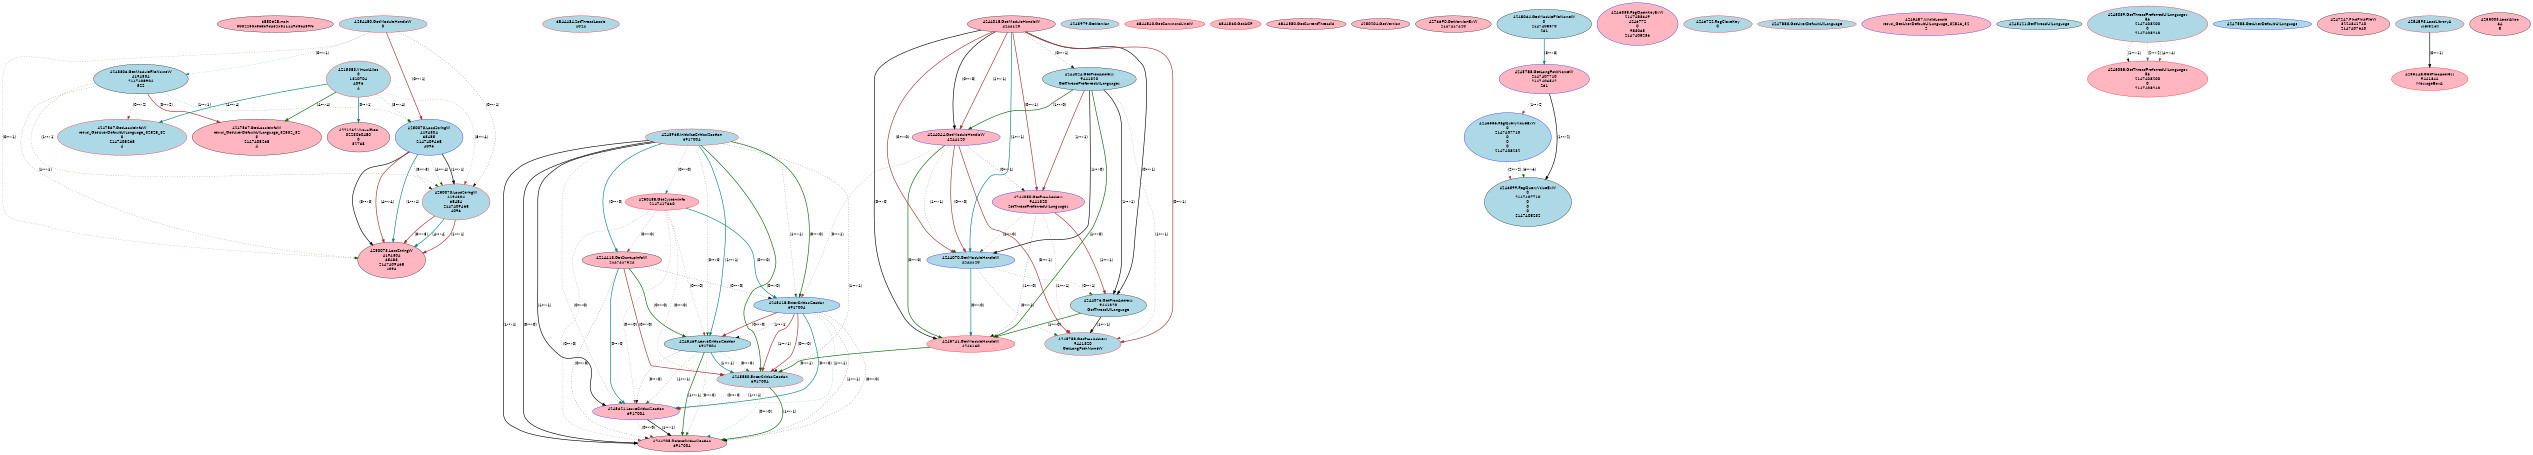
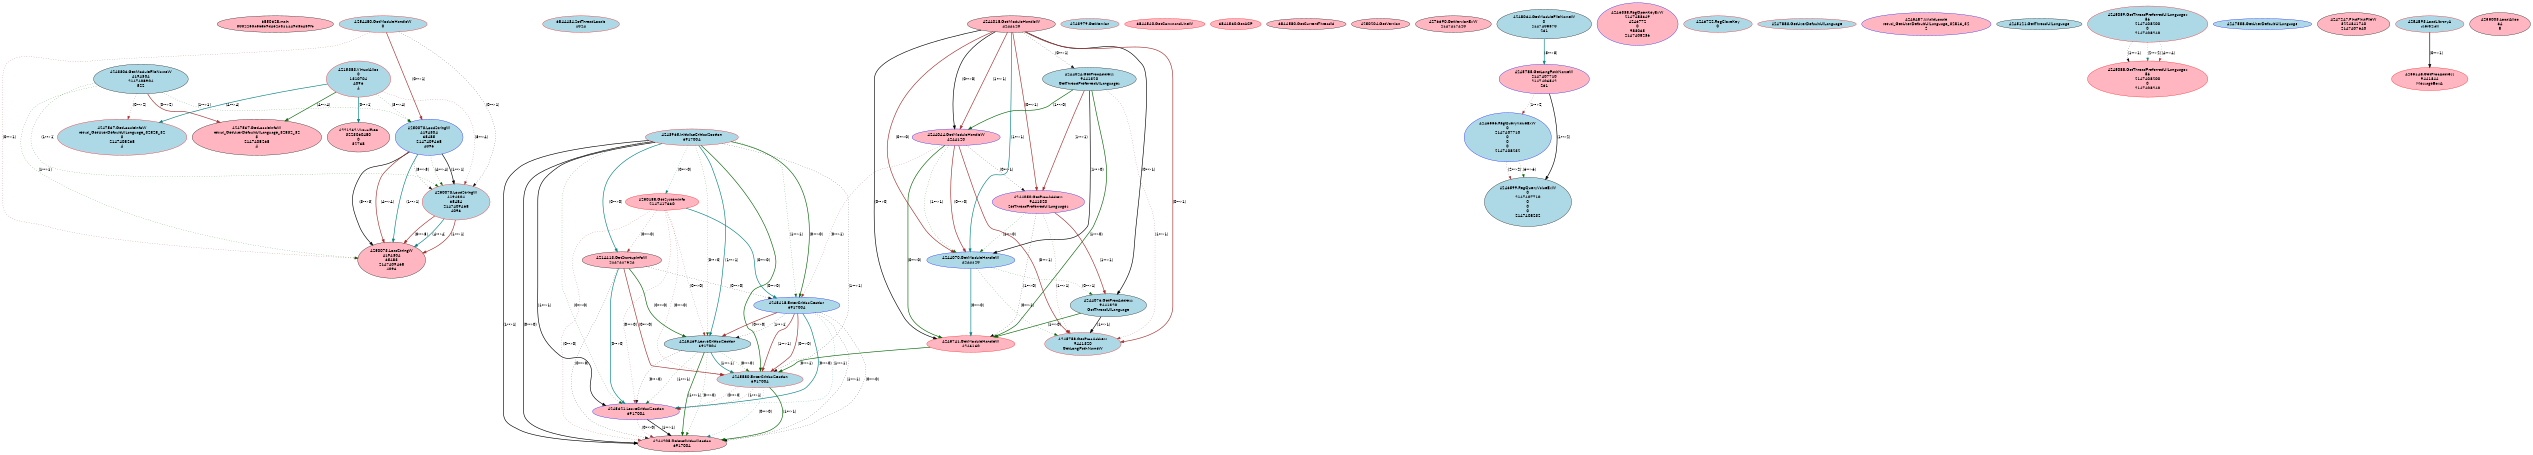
edge "4254480.GetModuleHandleW 0" -> "4243306.GetModuleFileNameW 4194304 2147408904 522": removed, label "(0-->1)"
edge "4244024.GetProcAddress 9441320 GetThreadPreferredUILanguages" -> "4244076.GetProcAddress 9441320 GetThreadUILanguage": removed, label "(1-->1)"
